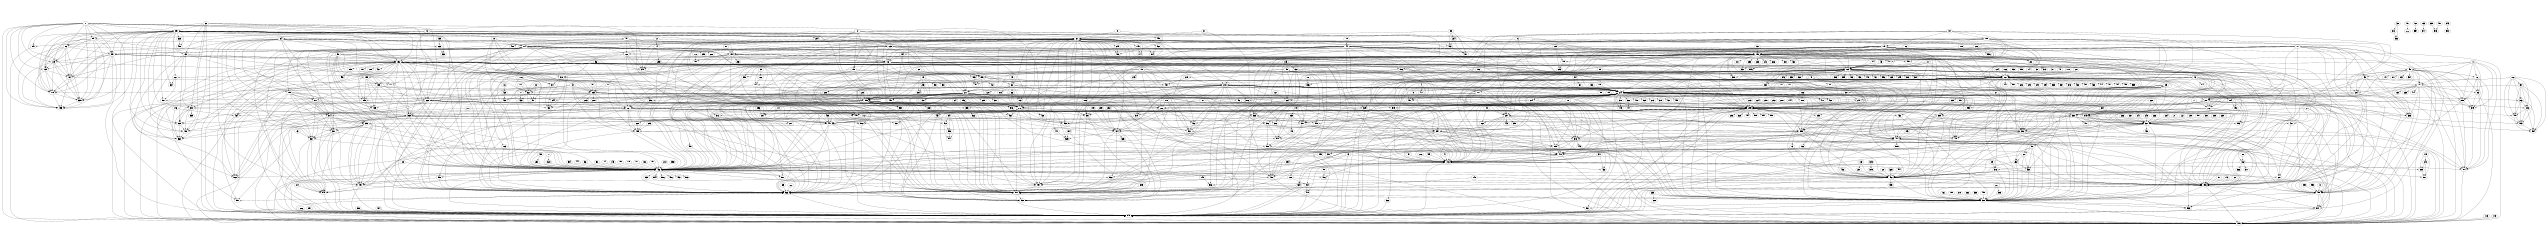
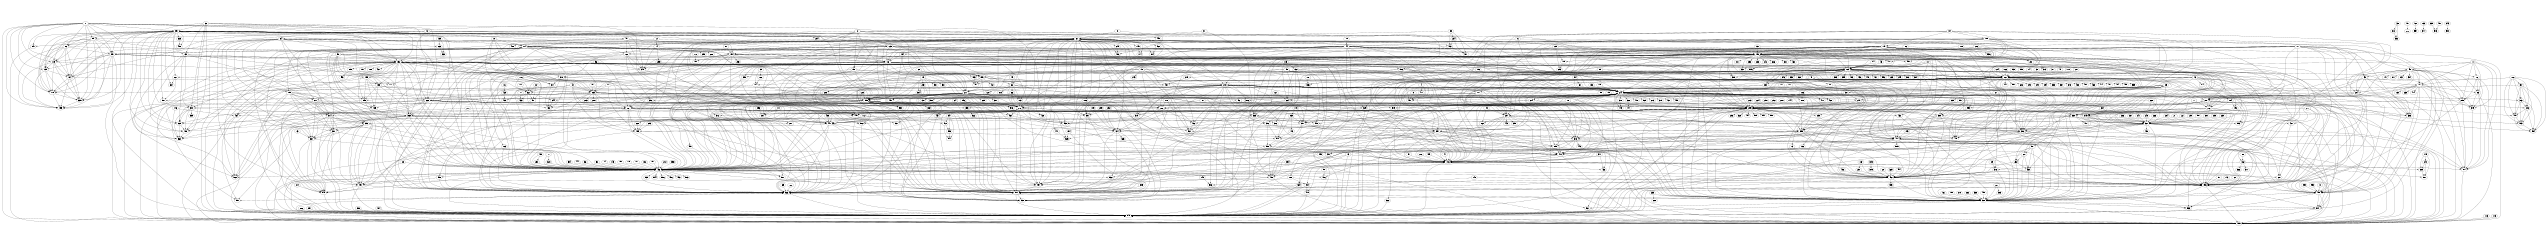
node "390": added
